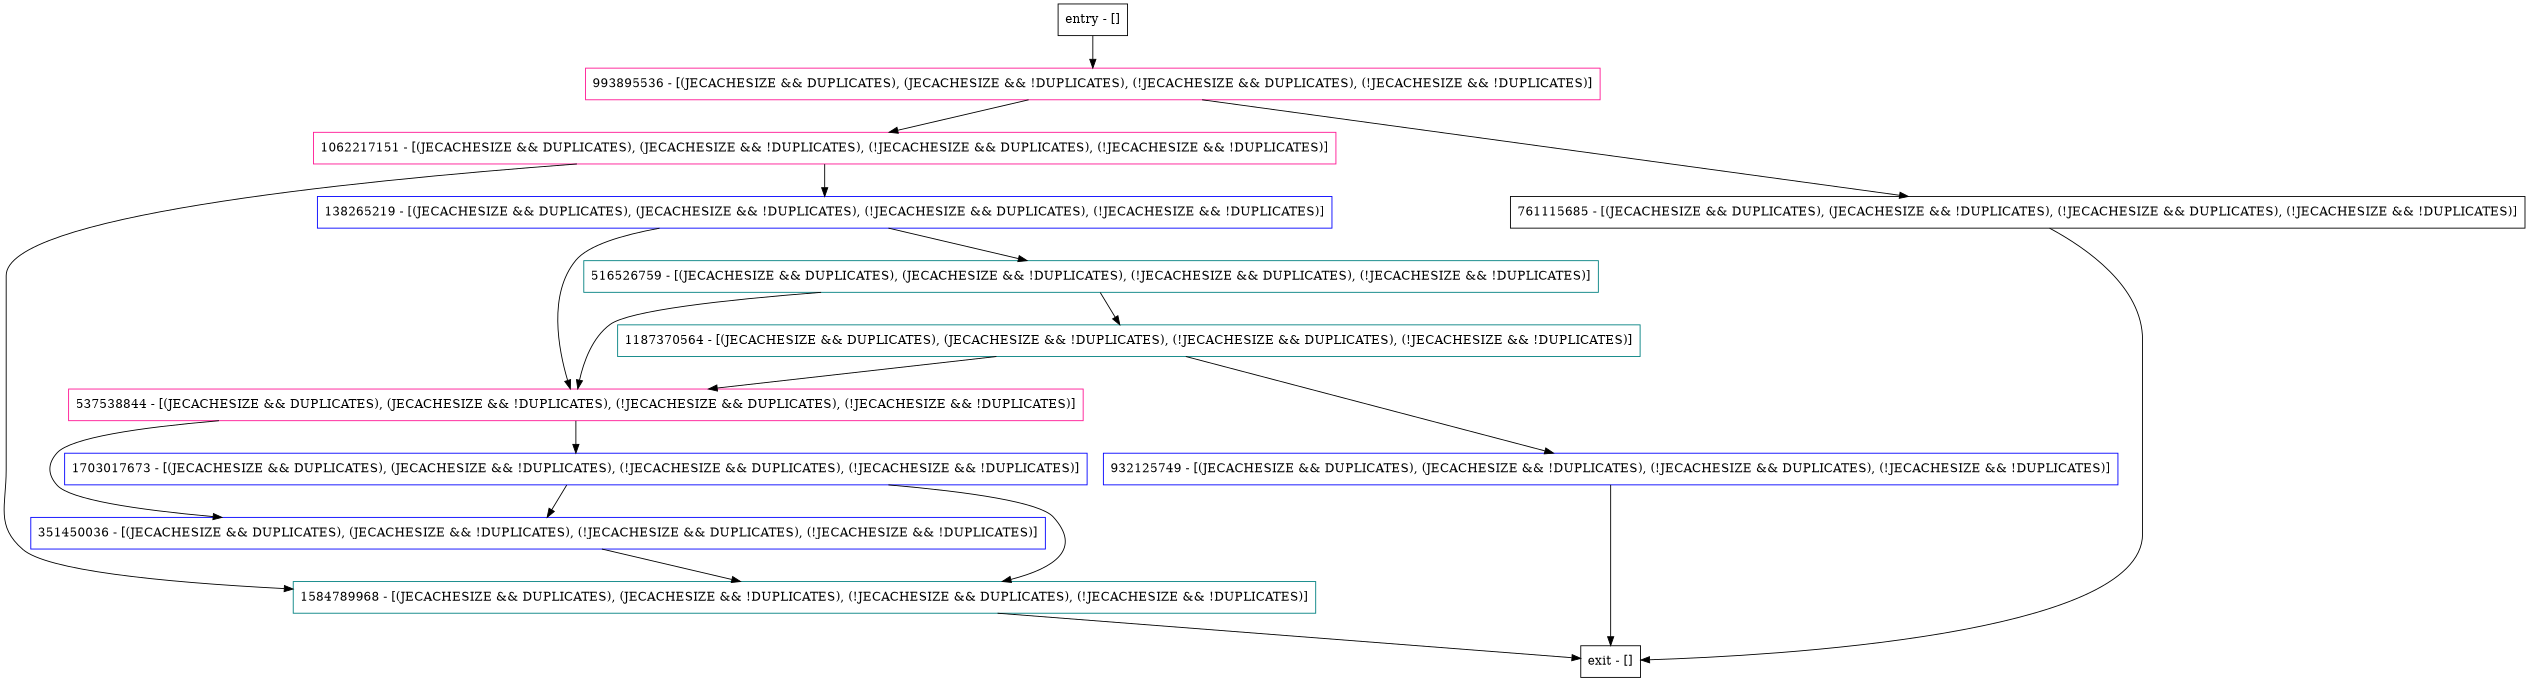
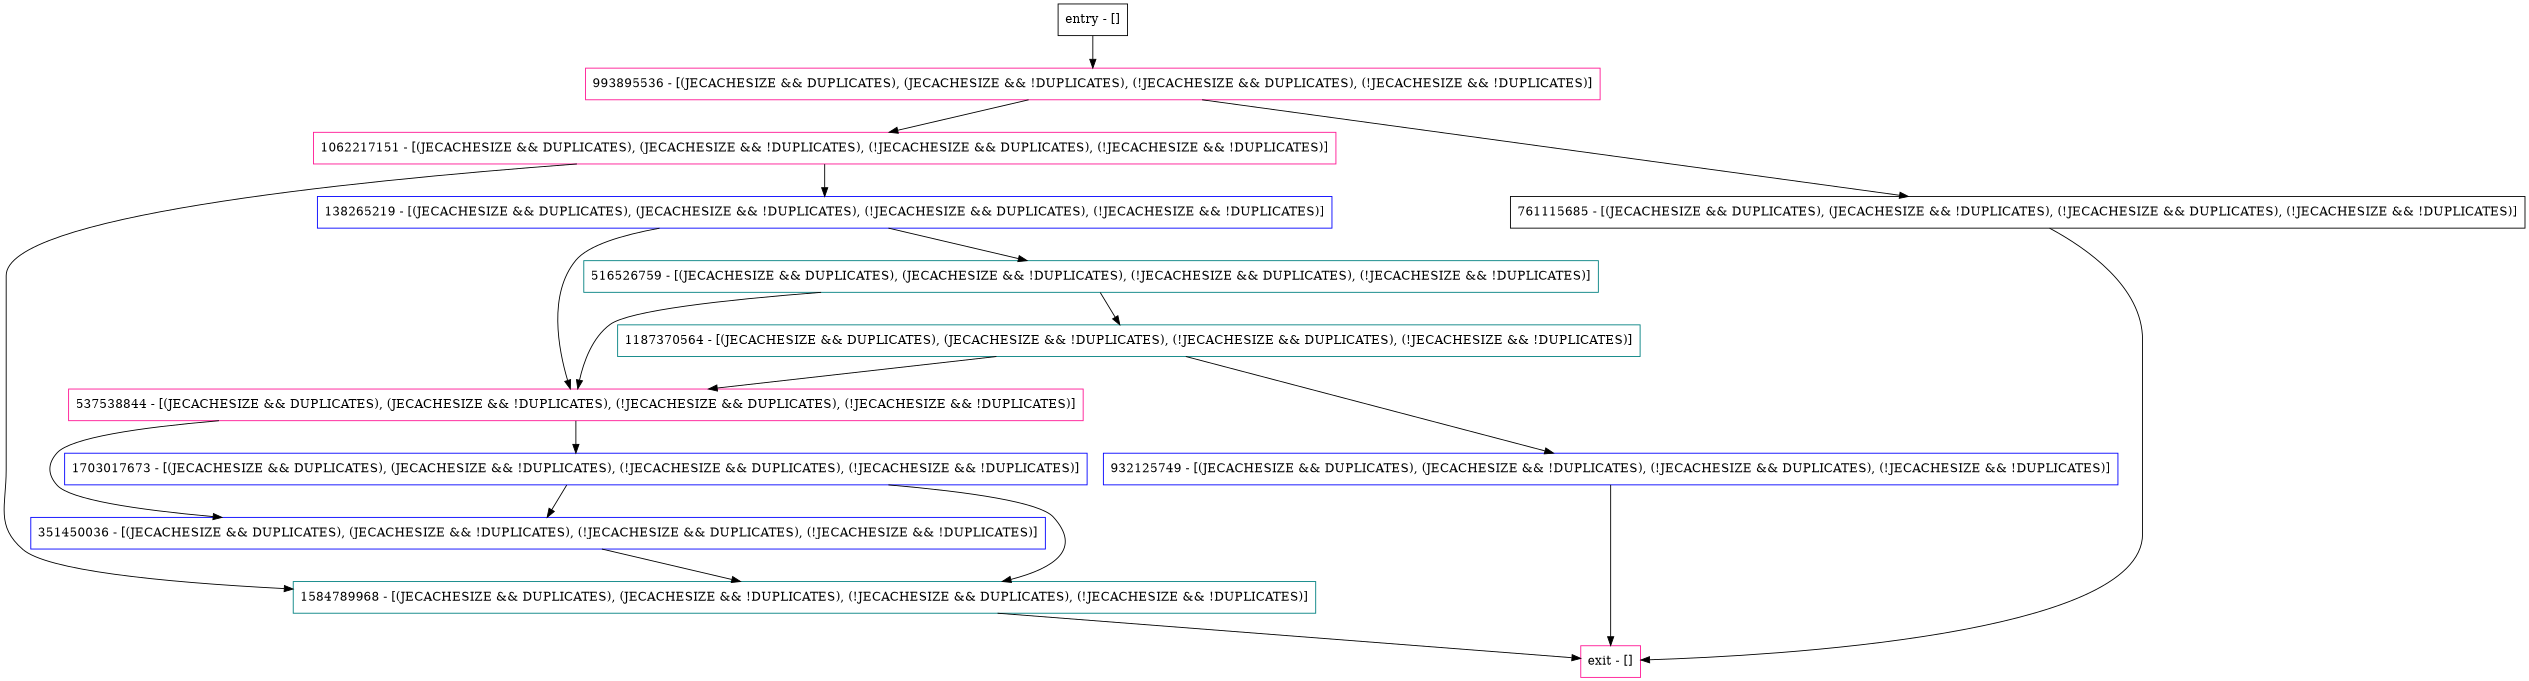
node "exit - []": color black -> deeppink
